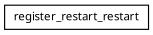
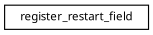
node "register_restart_restart": label "register_restart_restart" -> "register_restart_field"
